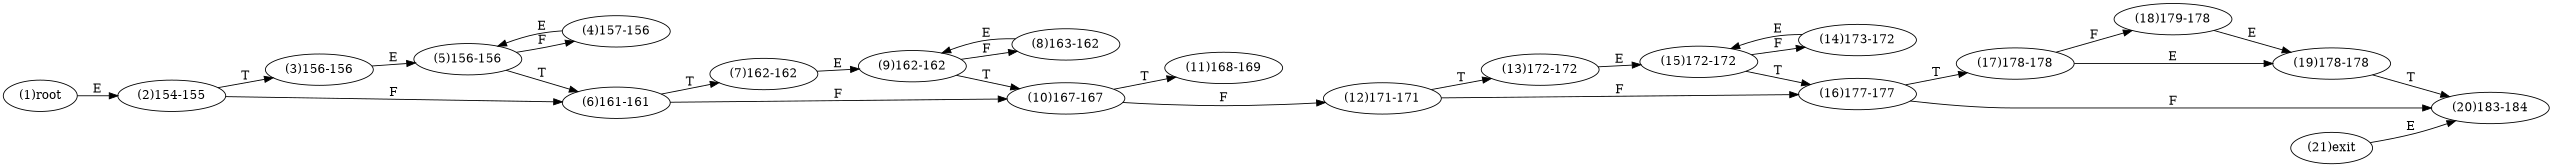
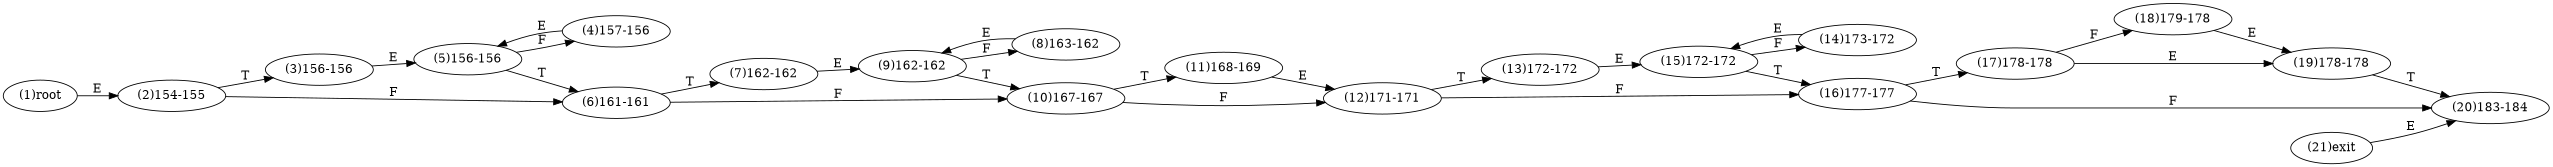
edge "(11)168-169" -> "(12)171-171": added, label "E"
